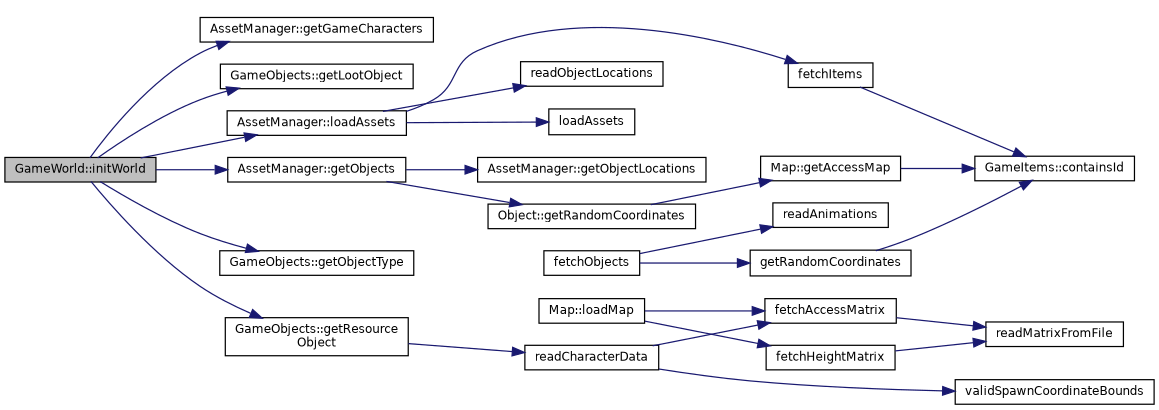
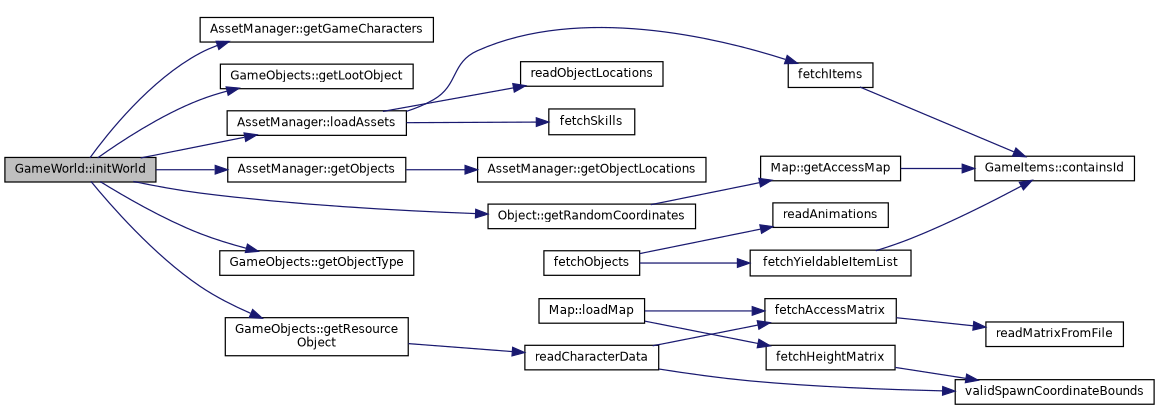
node "loadAssets": label "loadAssets" -> "fetchSkills"
edge "AssetManager::getObjects" -> "Object::getRandomCoordinates": now "GameWorld::initWorld" -> "Object::getRandomCoordinates"
node "getRandomCoordinates": label "getRandomCoordinates" -> "fetchYieldableItemList"
edge "fetchHeightMatrix" -> "readMatrixFromFile": now "fetchHeightMatrix" -> "validSpawnCoordinateBounds"
